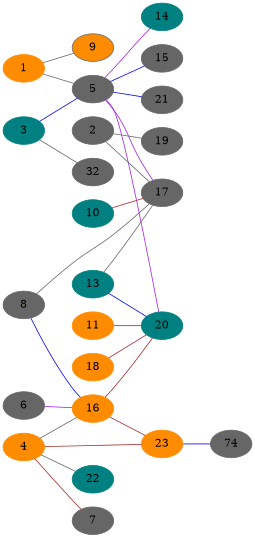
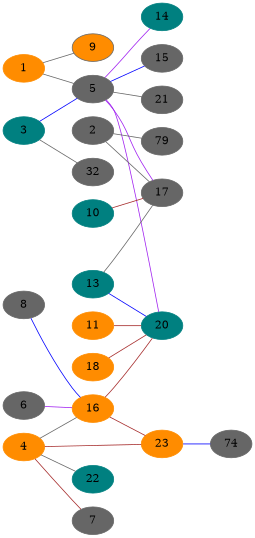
edge "5" -- "21": color blue -> gray40
node "19": label "19" -> "79"
edge "17" -- "8": removed
